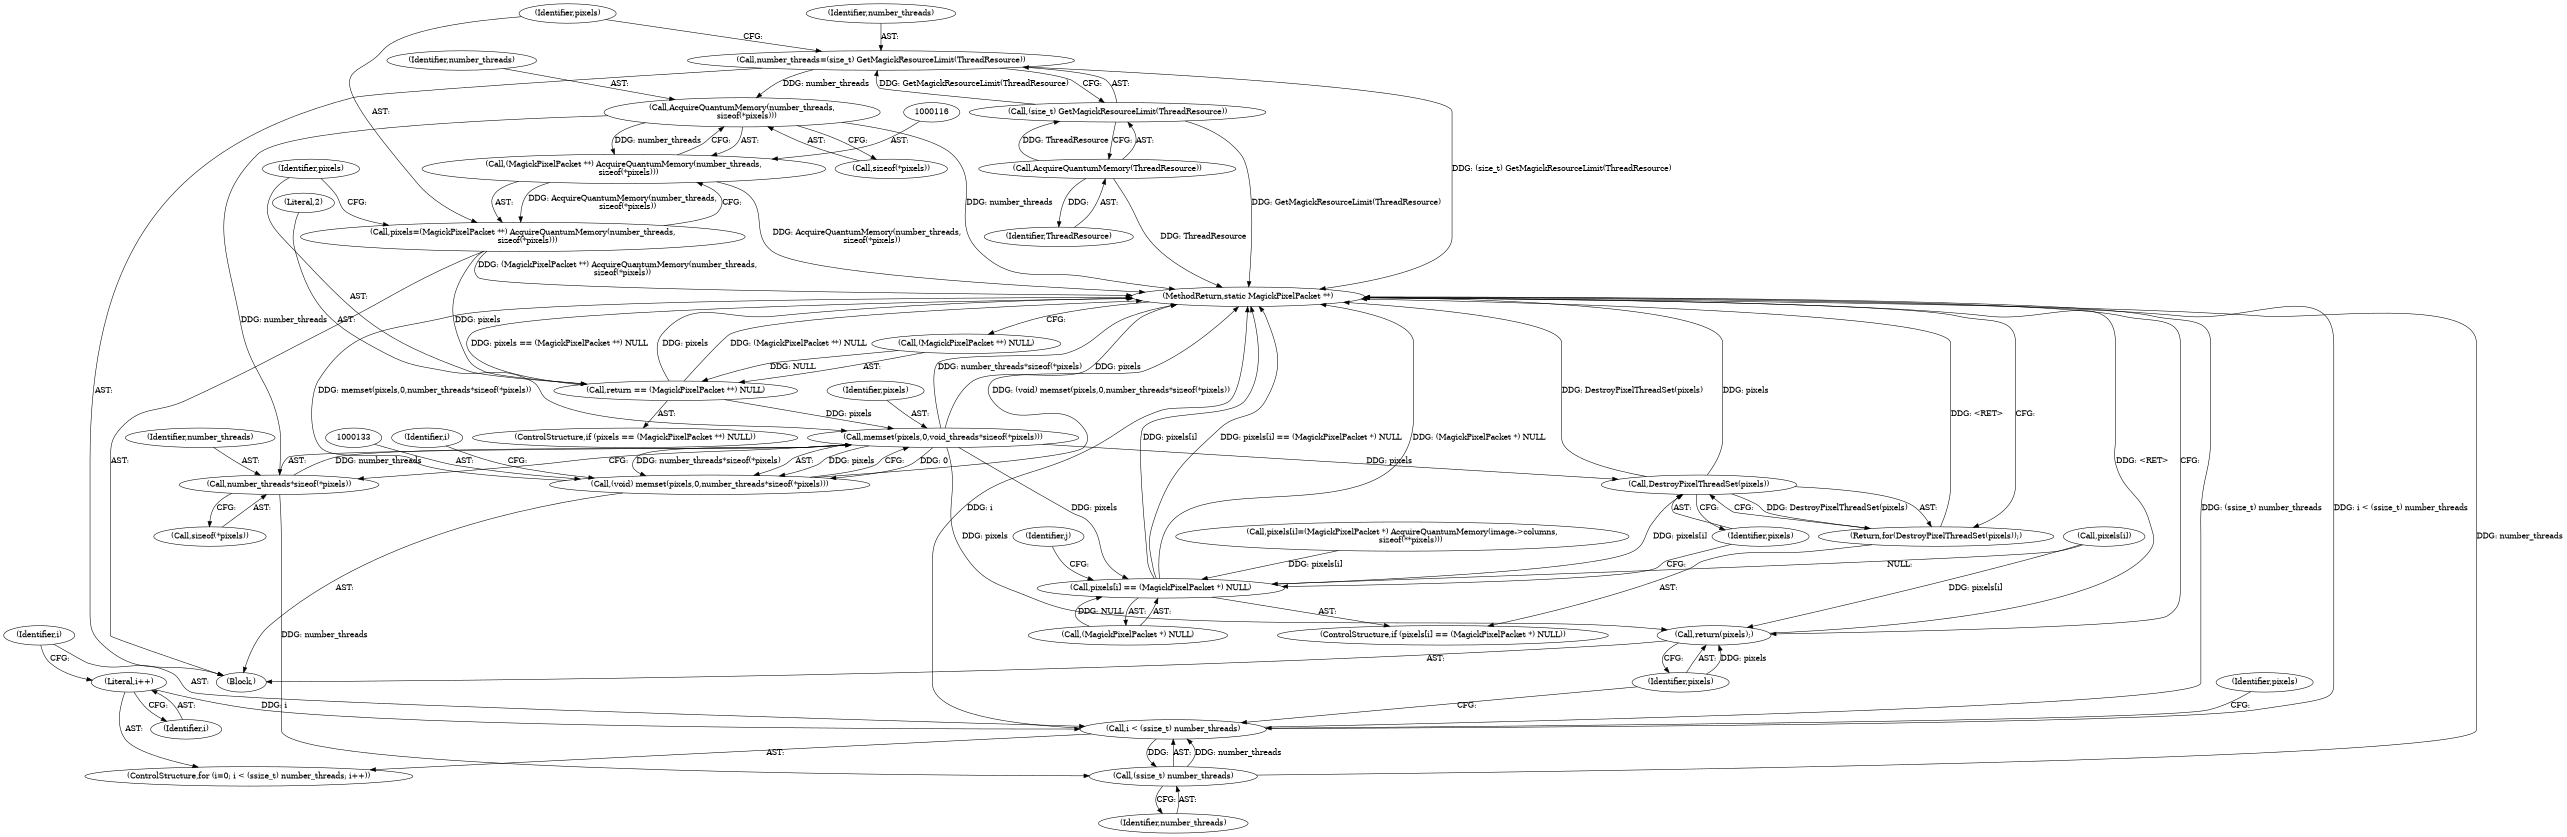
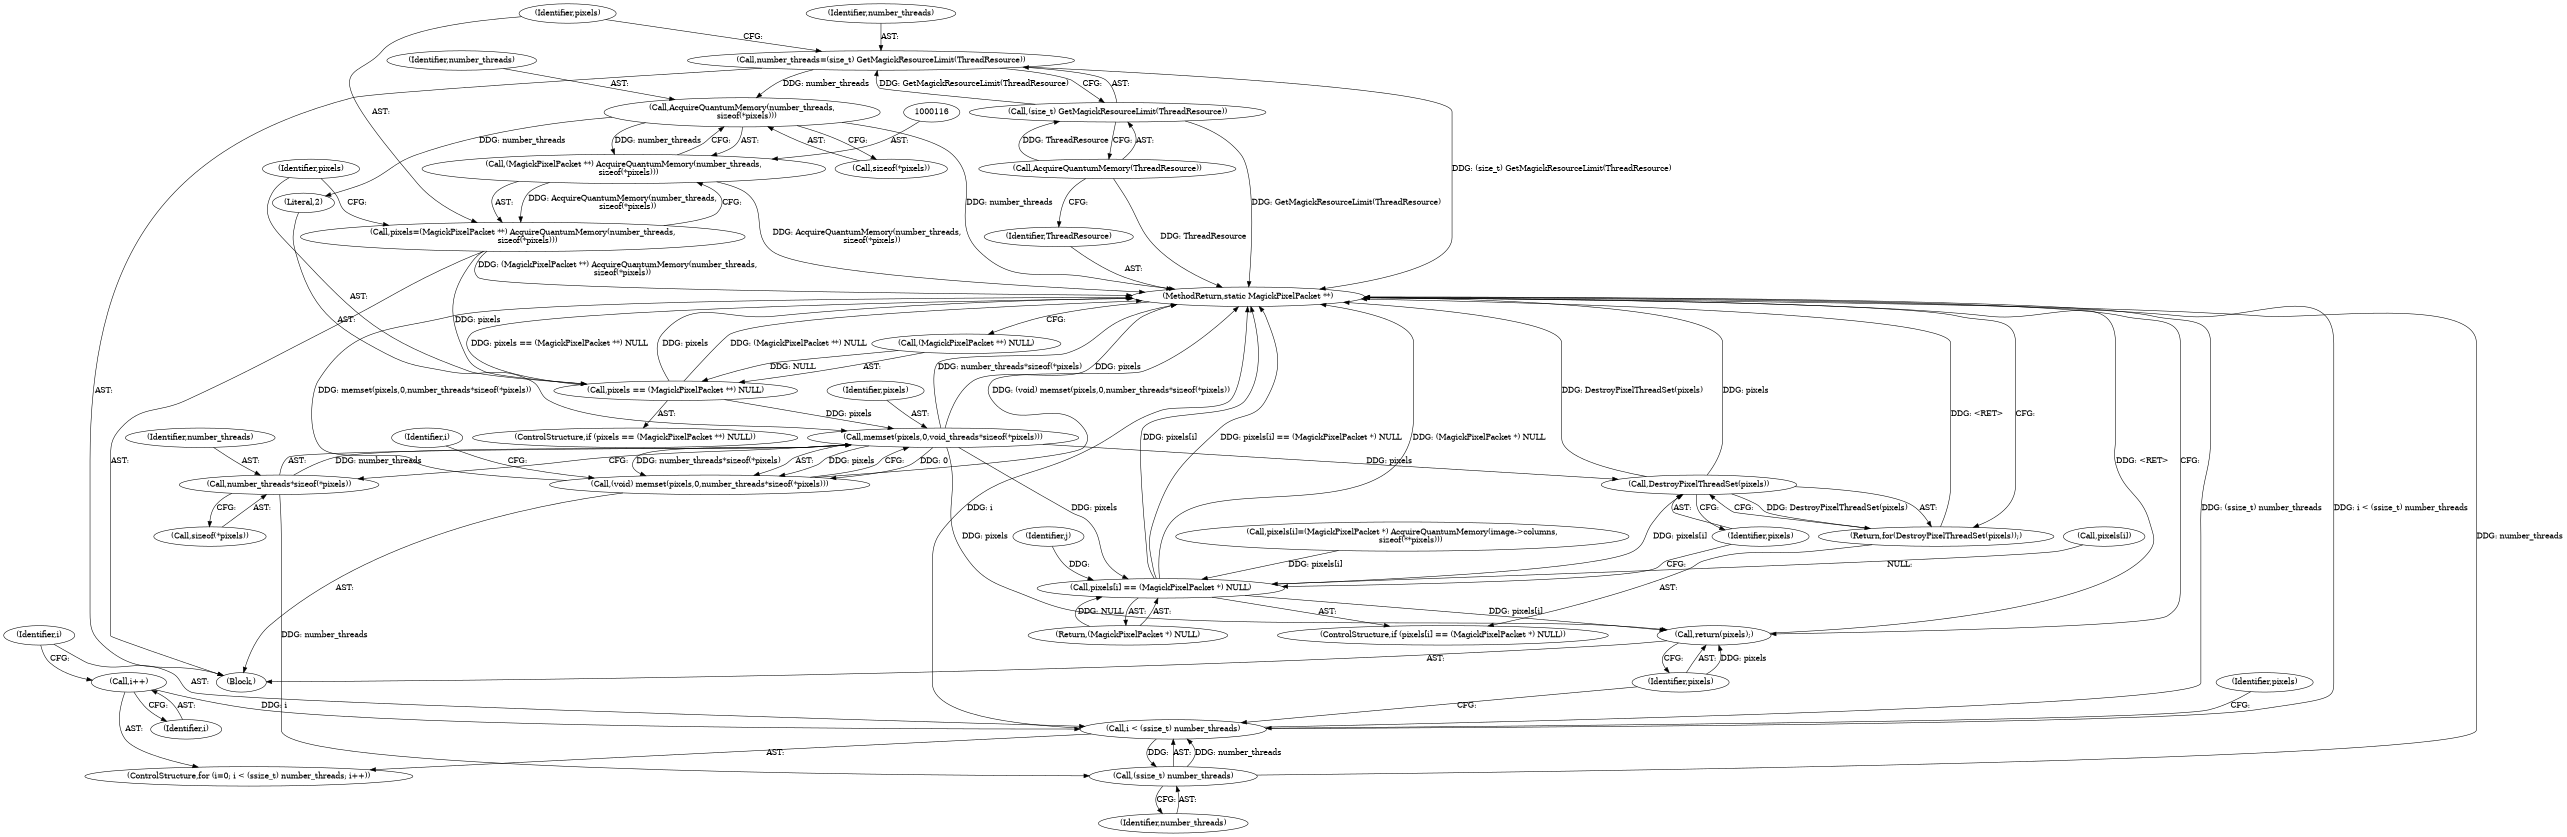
edge "(Call,AcquireQuantumMemory(number_threads, sizeof(*pixels)))" -> "(Call,number_threads*sizeof(*pixels))": now "(Call,AcquireQuantumMemory(number_threads, sizeof(*pixels)))" -> "(Literal,2)"
edge "(Call,AcquireQuantumMemory(ThreadResource))" -> "(Identifier,ThreadResource)": label "DDG: " -> "CFG: "
edge "(Identifier,ThreadResource)" -> "(Call,AcquireQuantumMemory(ThreadResource))": now "(Identifier,ThreadResource)" -> "(MethodReturn,static MagickPixelPacket **)"
node "(Call,return == (MagickPixelPacket **) NULL)": label "(Call,return == (MagickPixelPacket **) NULL)" -> "(Call,pixels == (MagickPixelPacket **) NULL)"
node "1000133": removed
edge "(Identifier,j)" -> "(Call,pixels[i] == (MagickPixelPacket *) NULL)": label "CFG: " -> "DDG: "
edge "(Call,pixels[i])" -> "(Call,return(pixels);)": now "(Call,pixels[i] == (MagickPixelPacket *) NULL)" -> "(Call,return(pixels);)"
node "(Call,(MagickPixelPacket *) NULL)": label "(Call,(MagickPixelPacket *) NULL)" -> "(Return,(MagickPixelPacket *) NULL)"
node "(Literal,i++)": label "(Literal,i++)" -> "(Call,i++)"
